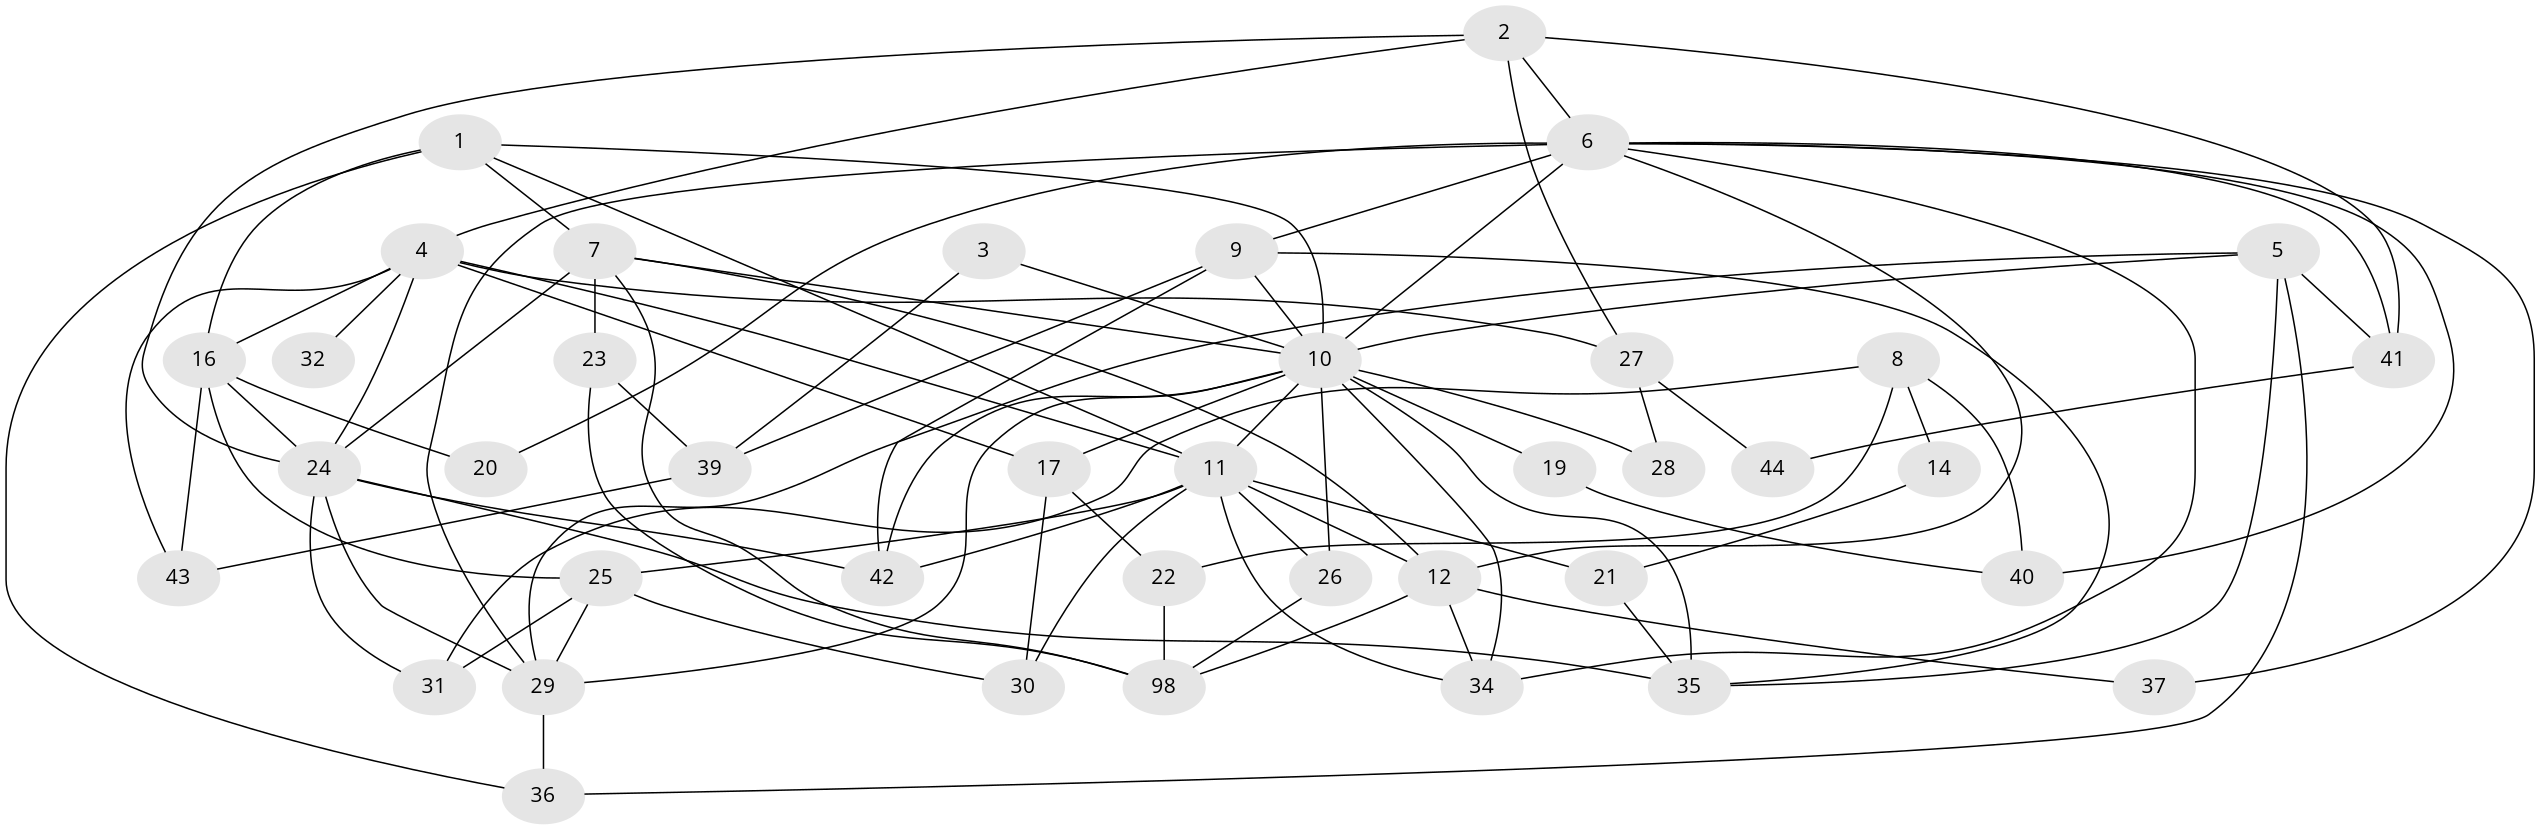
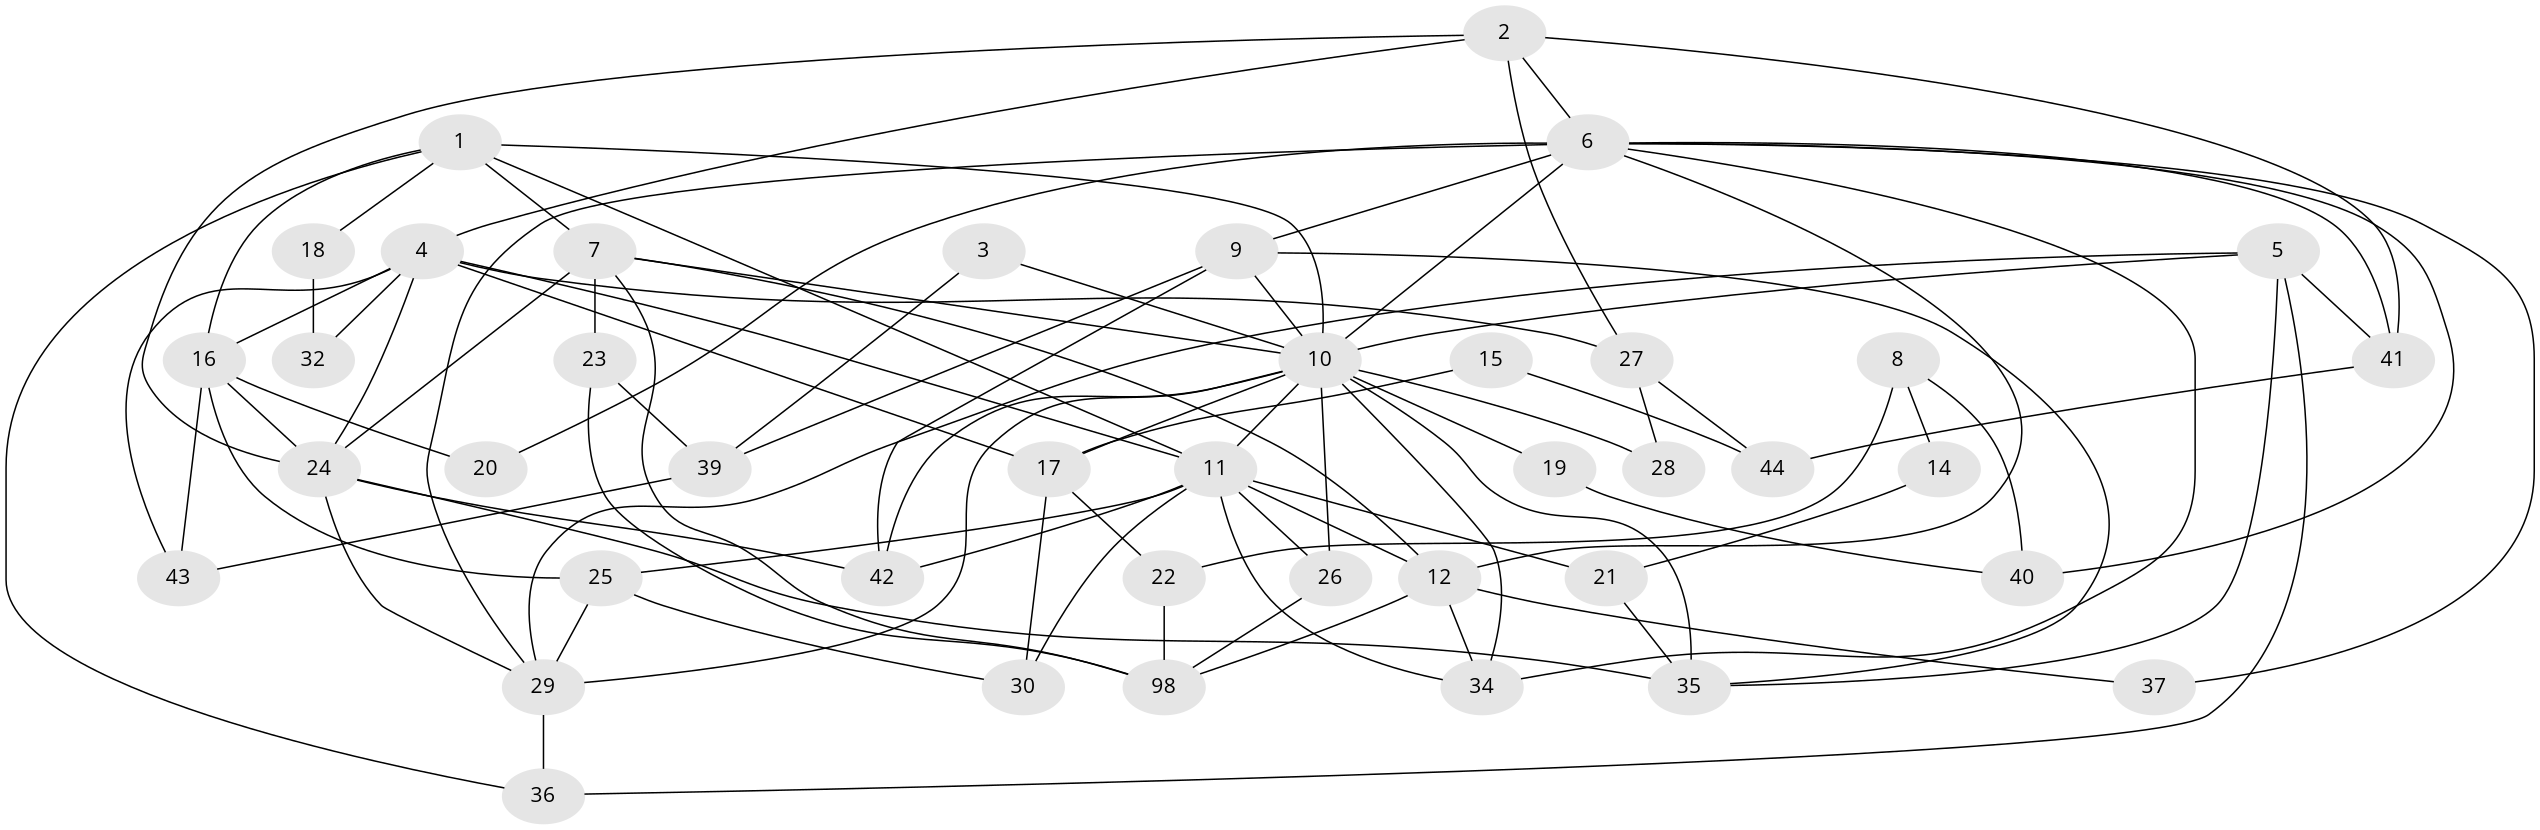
node "18": added
node "15": added
node "31": removed
